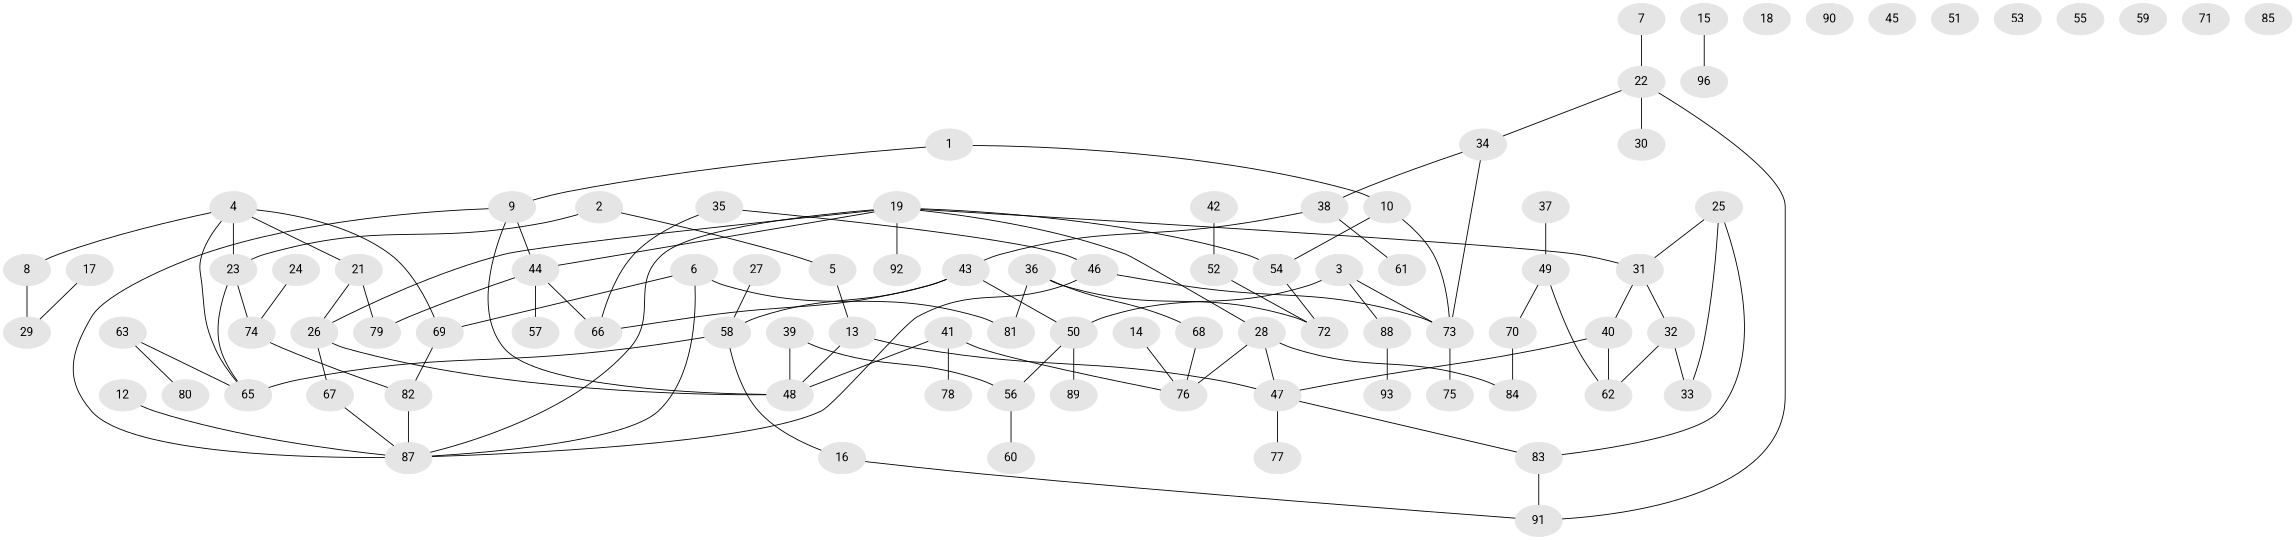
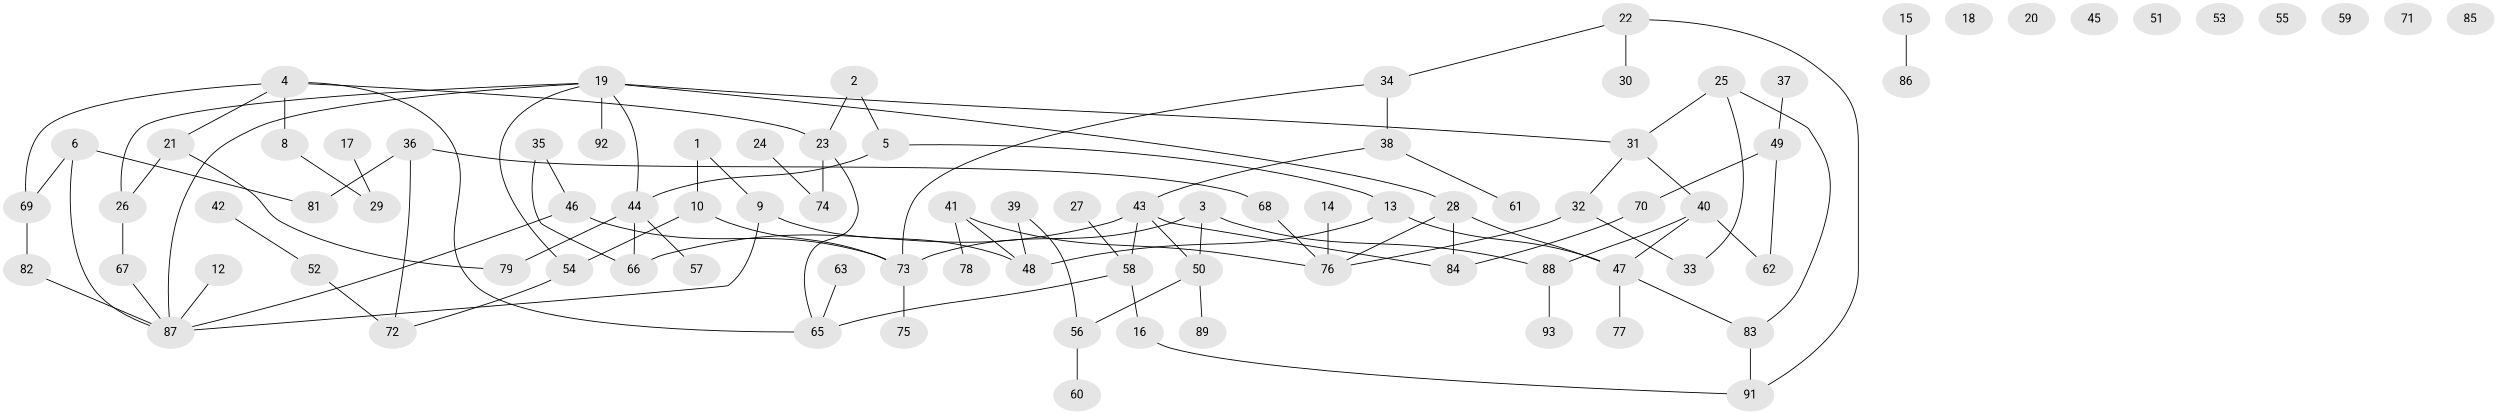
node "7": removed
node "90": label "90" -> "20"
node "96": label "96" -> "86"
edge "9" -- "44": now "5" -- "44"
edge "40" -- "88": added
edge "43" -- "84": added
edge "32" -- "62": now "32" -- "76"
edge "74" -- "82": removed
edge "26" -- "48": removed
node "80": removed
